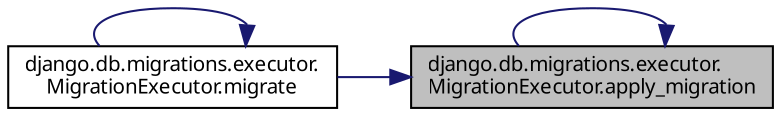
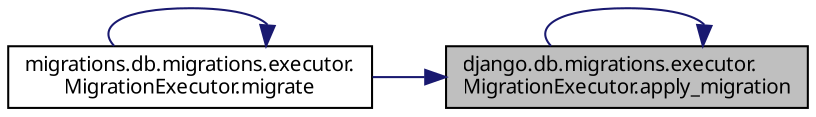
node "django.db.migrations.executor. MigrationExecutor.migrate": label "django.db.migrations.executor. MigrationExecutor.migrate" -> "migrations.db.migrations.executor. MigrationExecutor.migrate"
